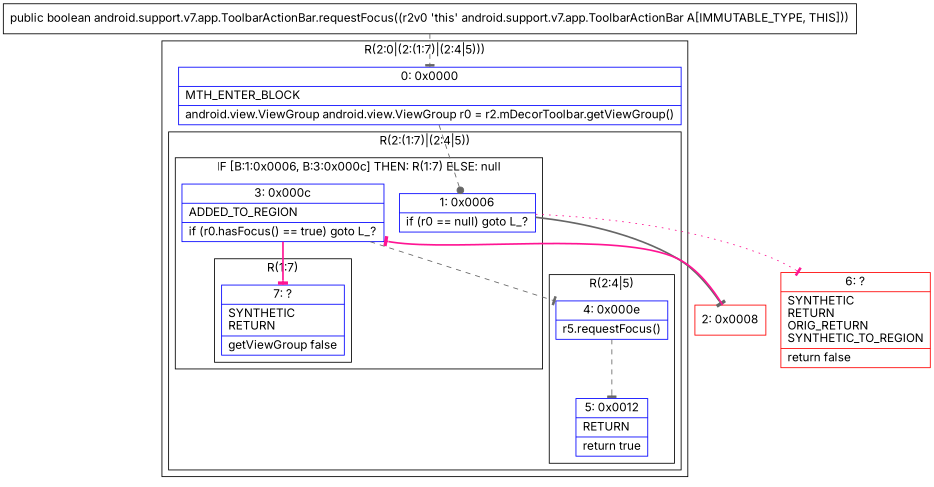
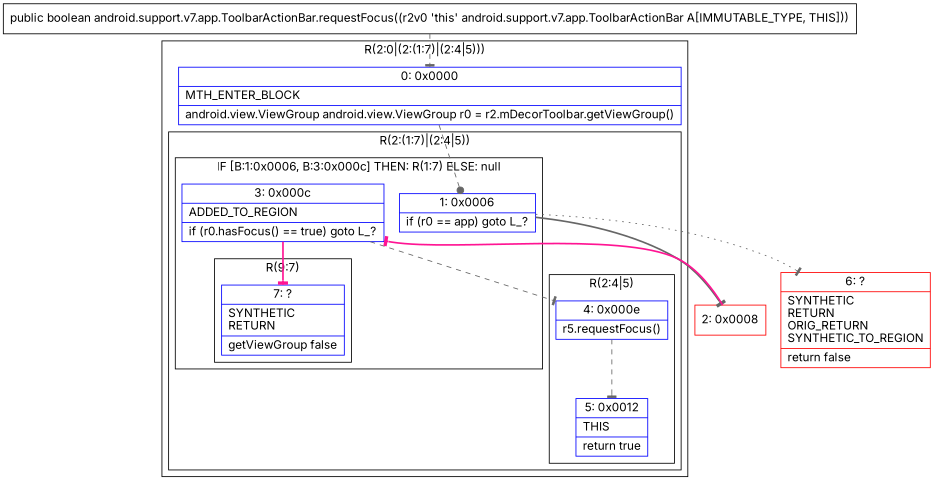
node "1: 0x0006": text "if (r0 == null) goto L_?" -> "if (r0 == app) goto L_?"
edge "1: 0x0006" -> "6: ?": color deeppink -> gray40
cluster "R(1:7)": label "R(1:7)" -> "R(9:7)"
node "5: 0x0012": text "RETURN" -> "THIS"
